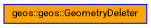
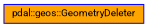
node "geos::geos::GeometryDeleter": label "geos::geos::GeometryDeleter" -> "pdal::geos::GeometryDeleter"
